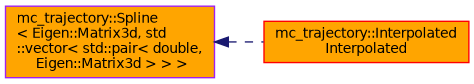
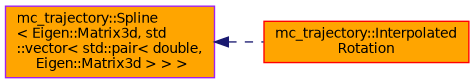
node "mc_trajectory::Interpolated Interpolated": label "mc_trajectory::Interpolated Interpolated" -> "mc_trajectory::Interpolated Rotation"
